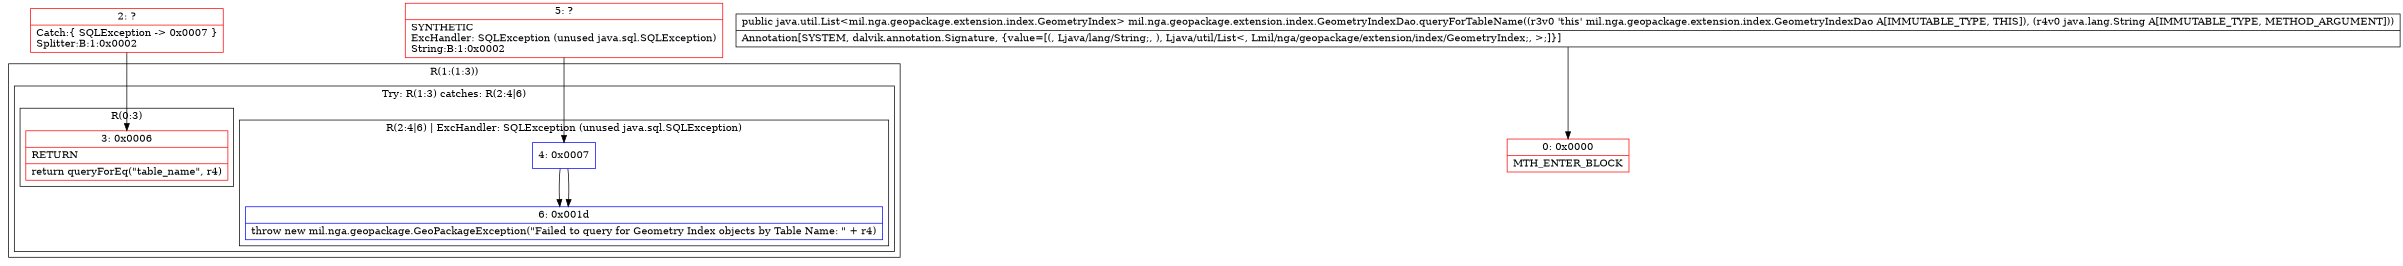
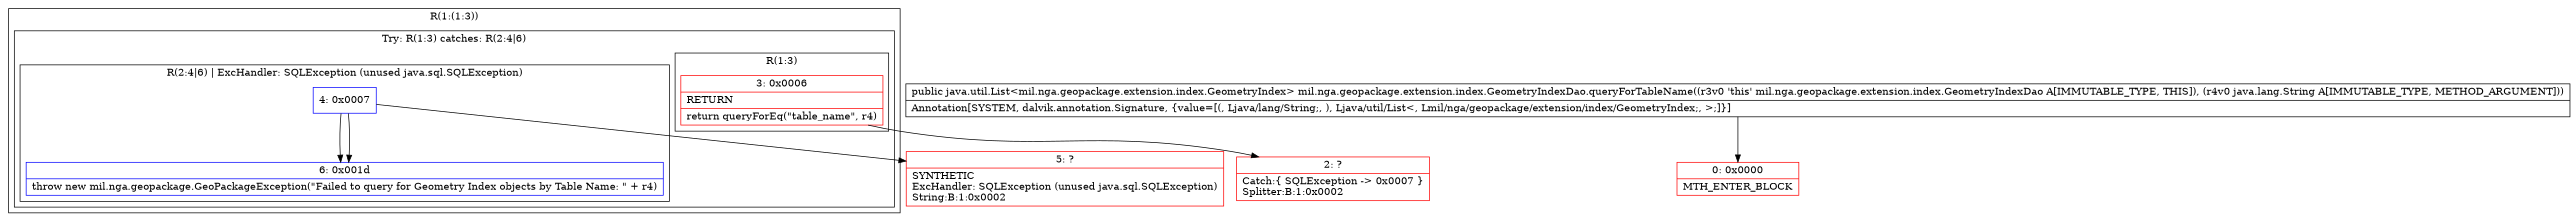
edge "2: ?" -> "3: 0x0006": reversed
edge "5: ?" -> "4: 0x0007": reversed
cluster "R(0:3)": label "R(0:3)" -> "R(1:3)"
